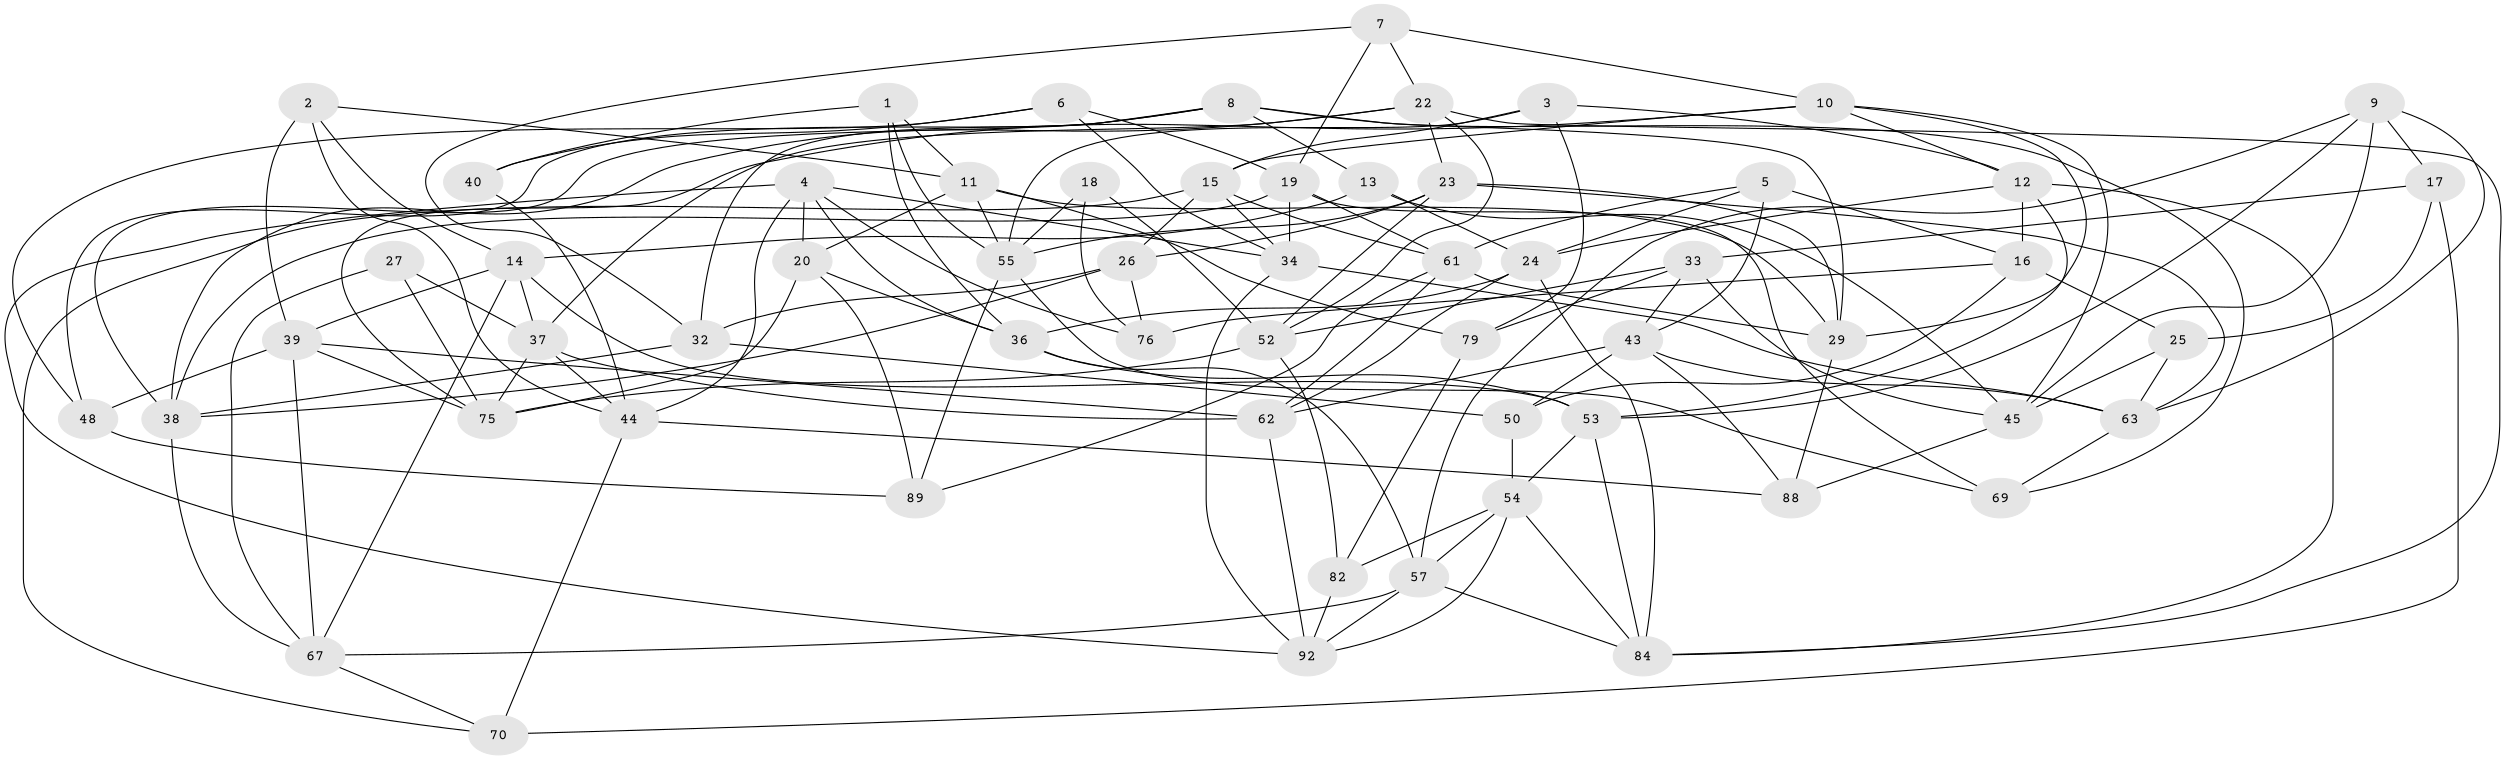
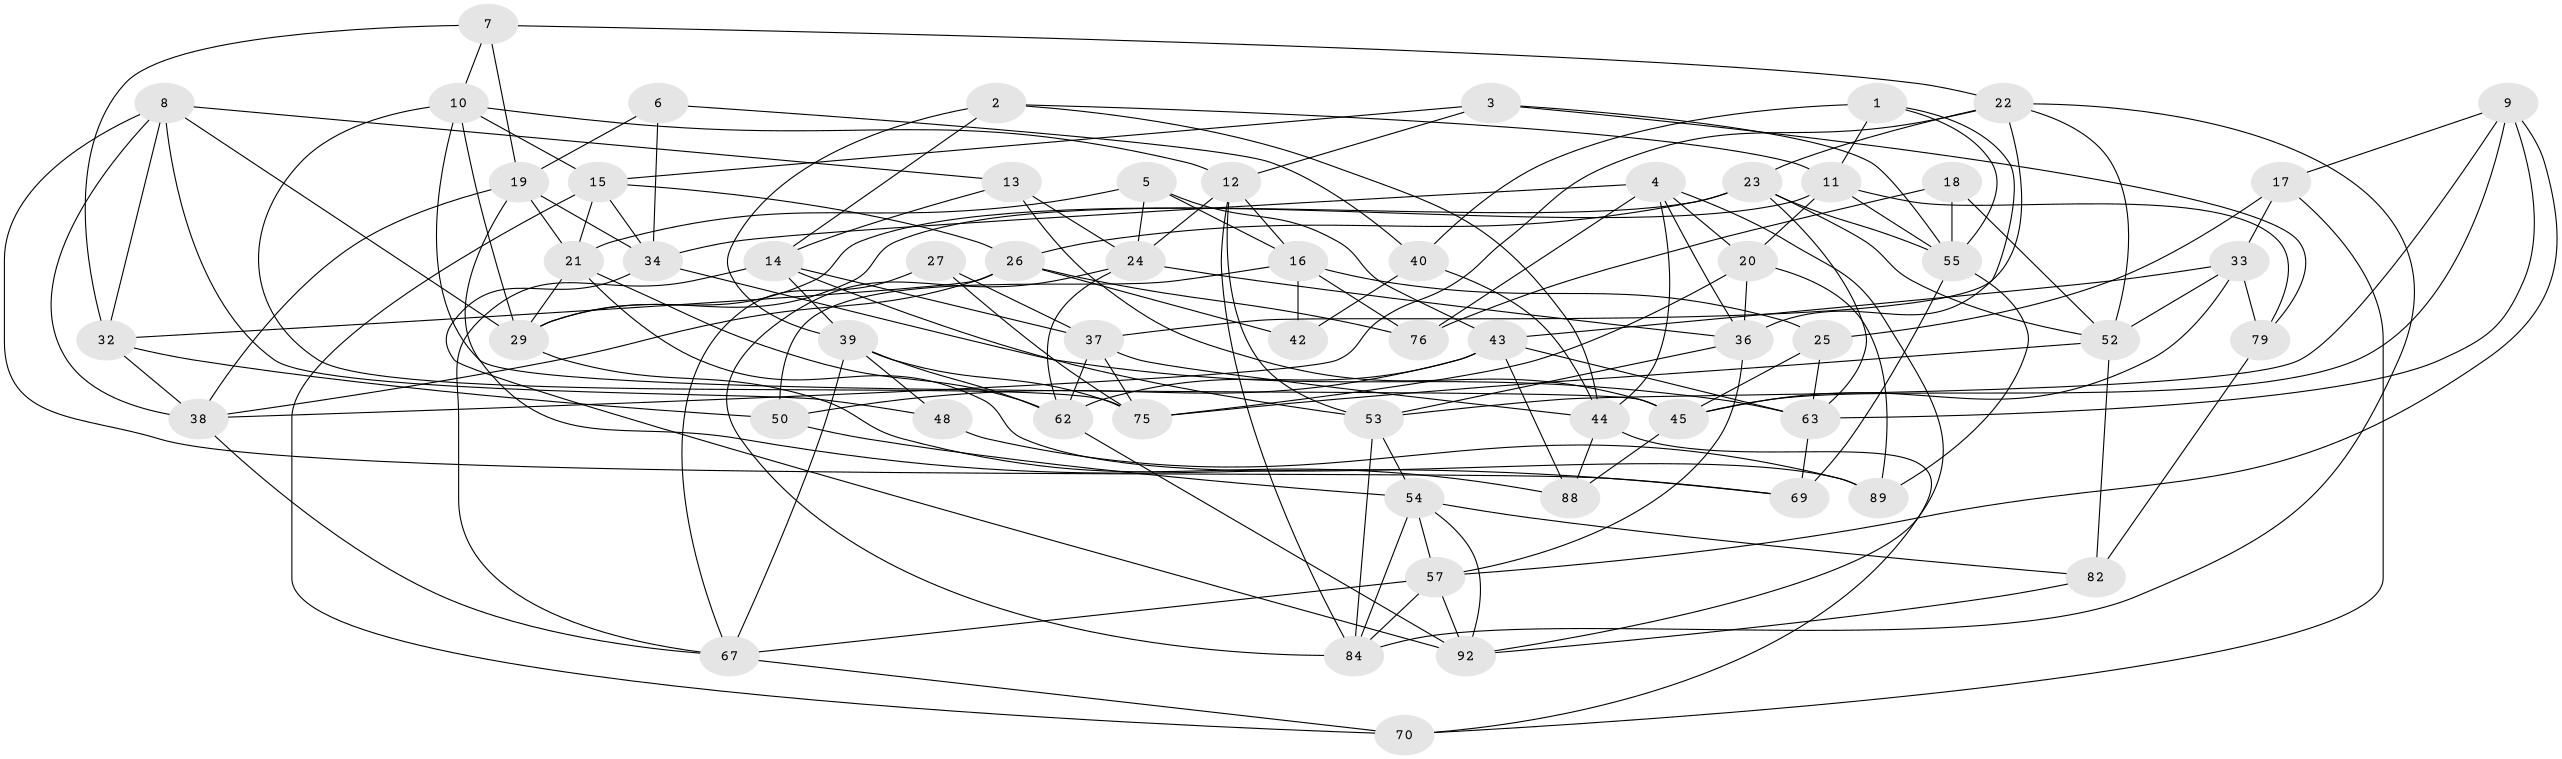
edge "6" -- "48": removed
node "61": label "61" -> "21"
node "42": added
